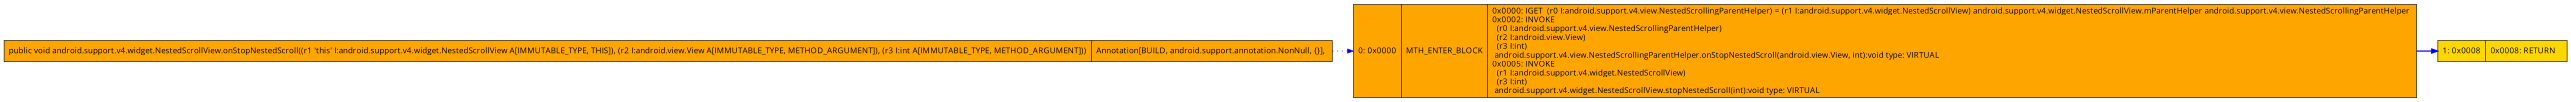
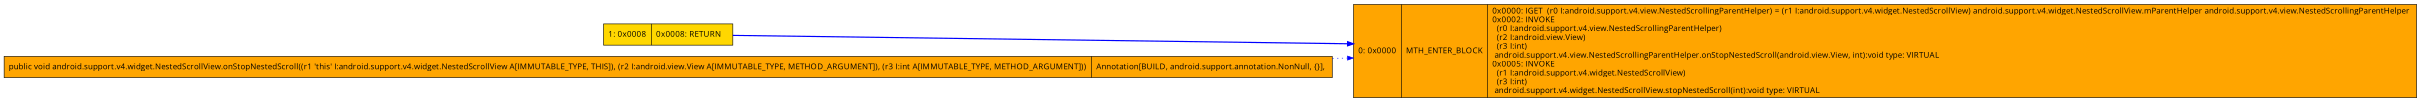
edge "0: 0x0000" -> "1: 0x0008": reversed
